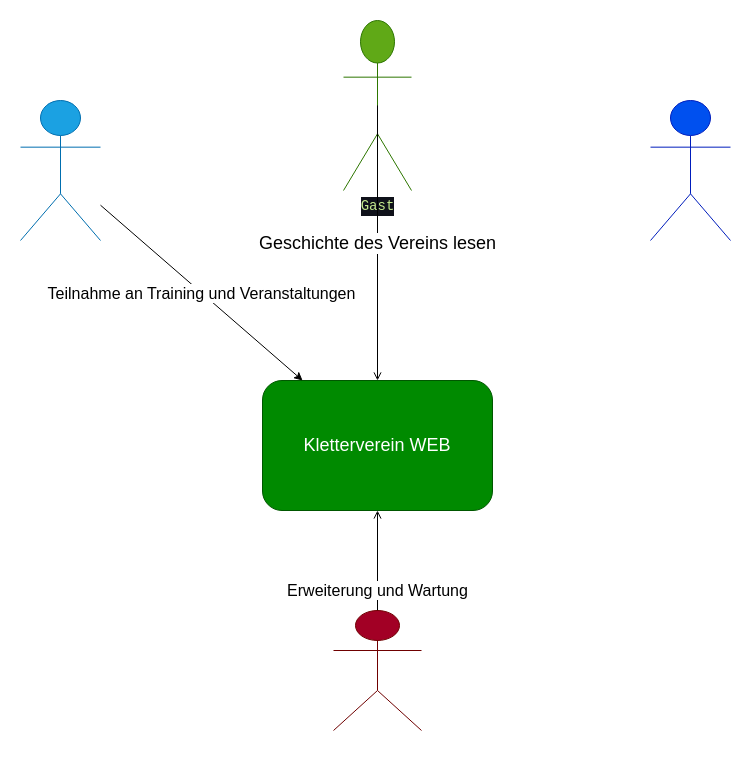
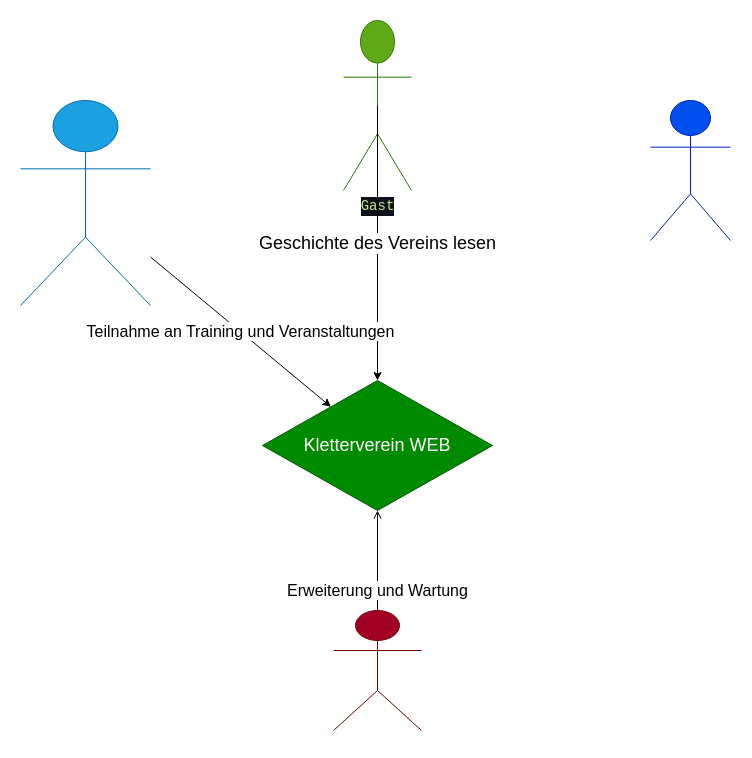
node "Mitglieder": size 80x140 -> 130x205
edge "Gast" -> "Kletterverein WEB": arrowhead open -> classic
node "Kletterverein WEB": shape rounded rectangle -> diamond
